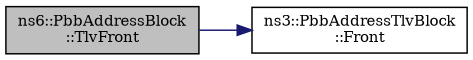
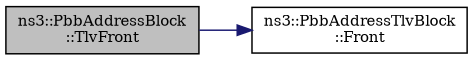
node "ns6::PbbAddressBlock ::TlvFront": label "ns6::PbbAddressBlock ::TlvFront" -> "ns3::PbbAddressBlock ::TlvFront"
